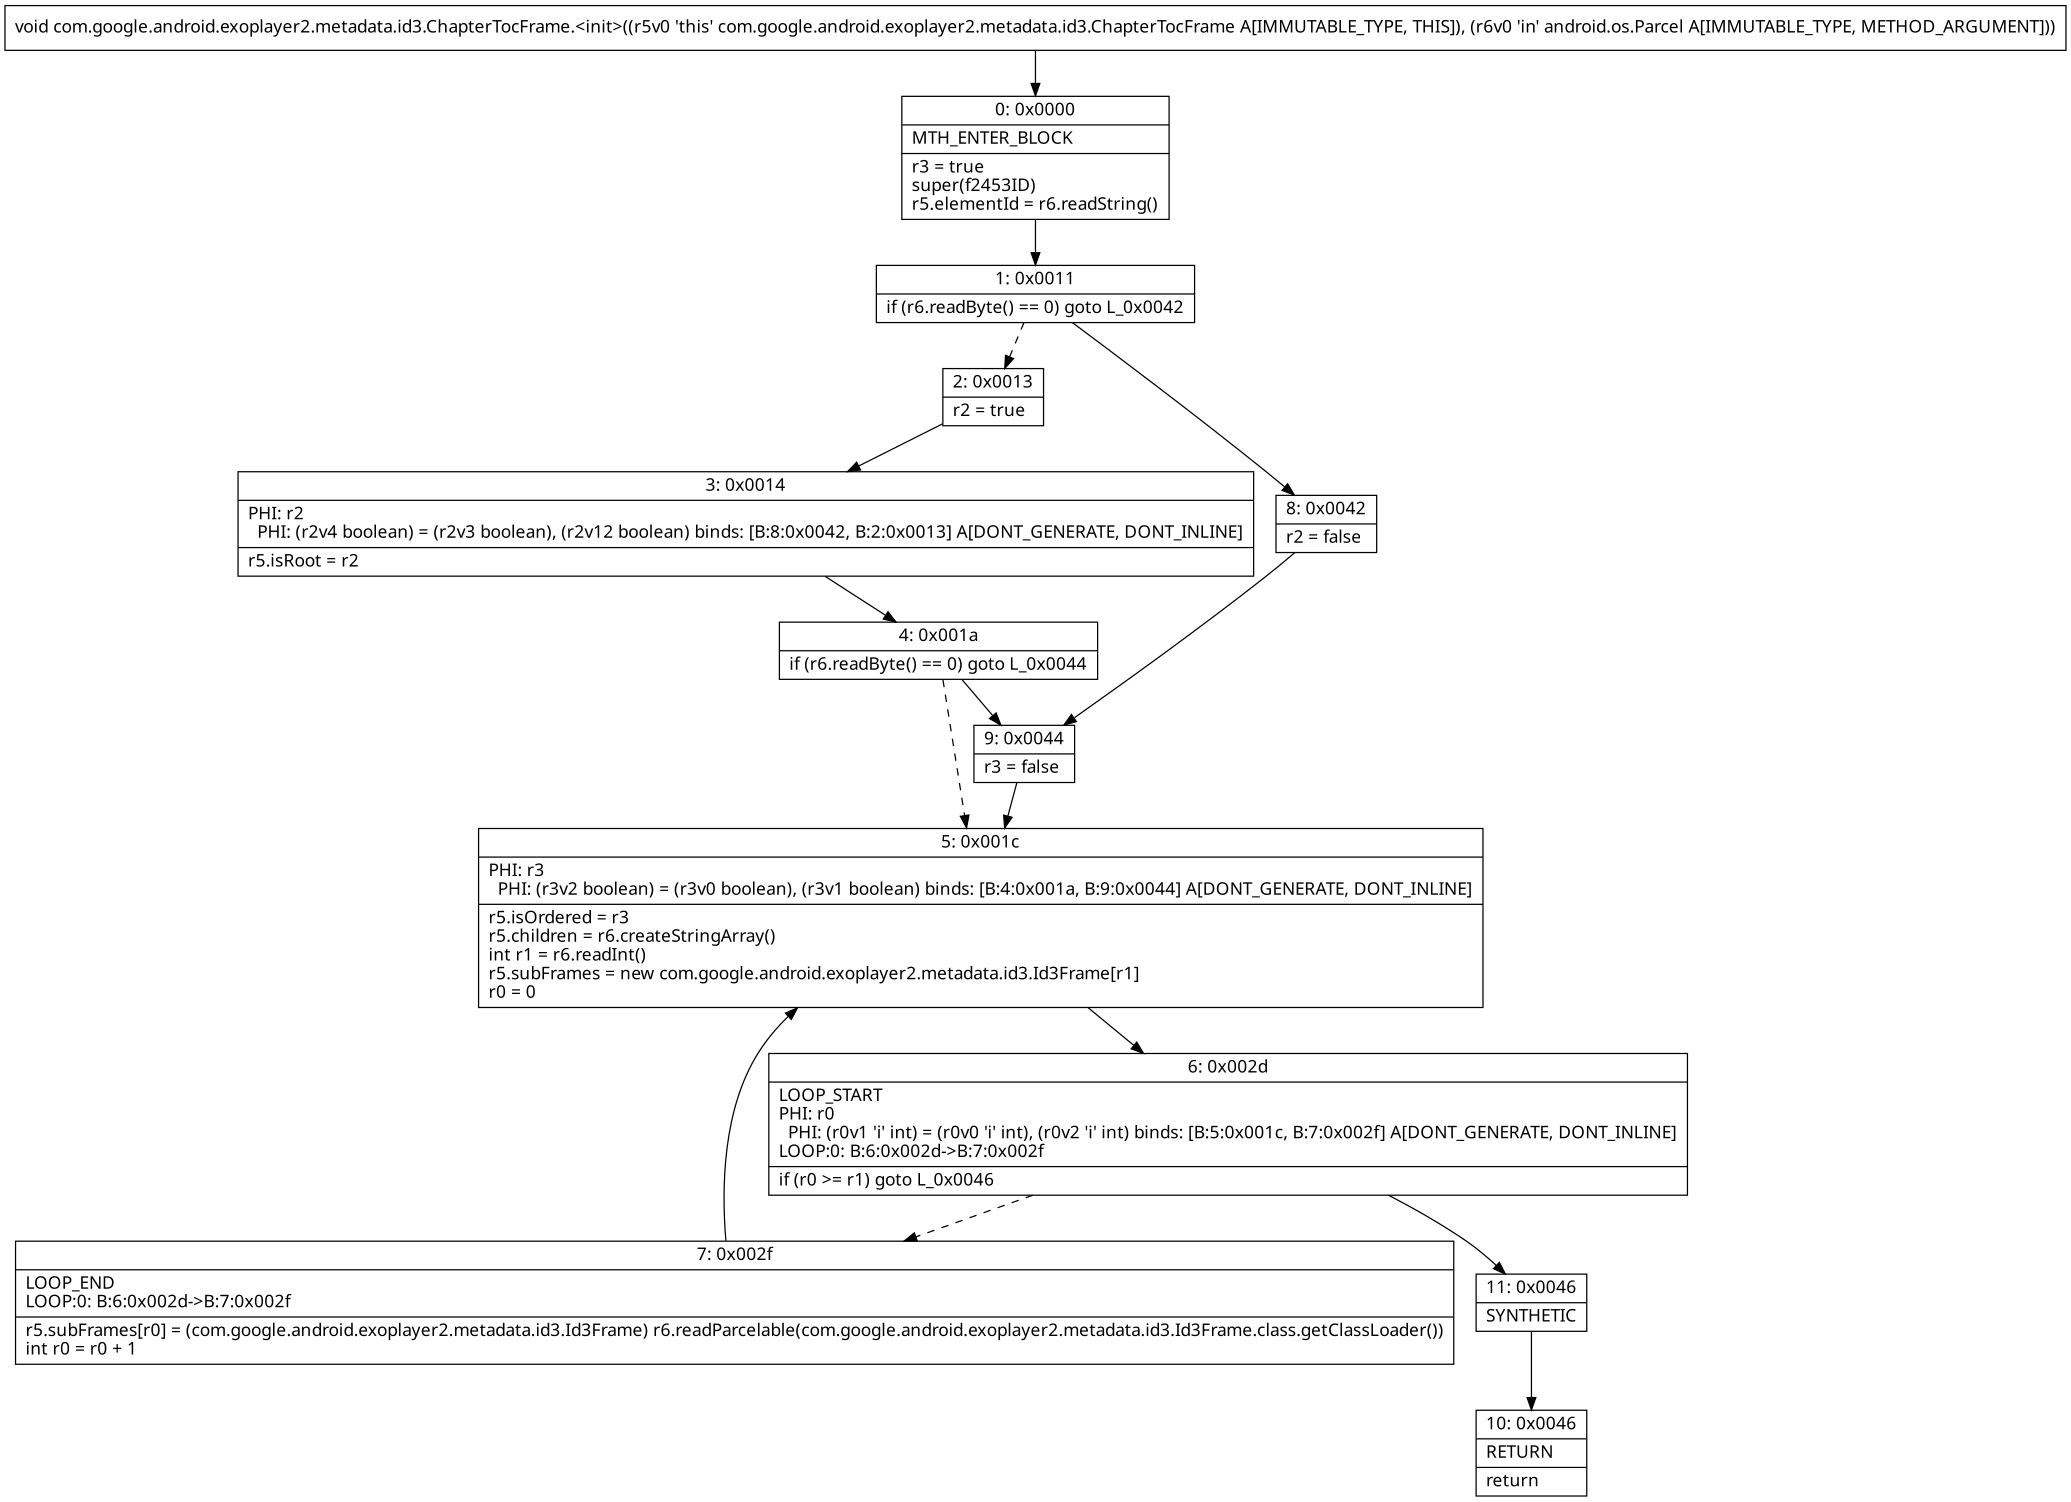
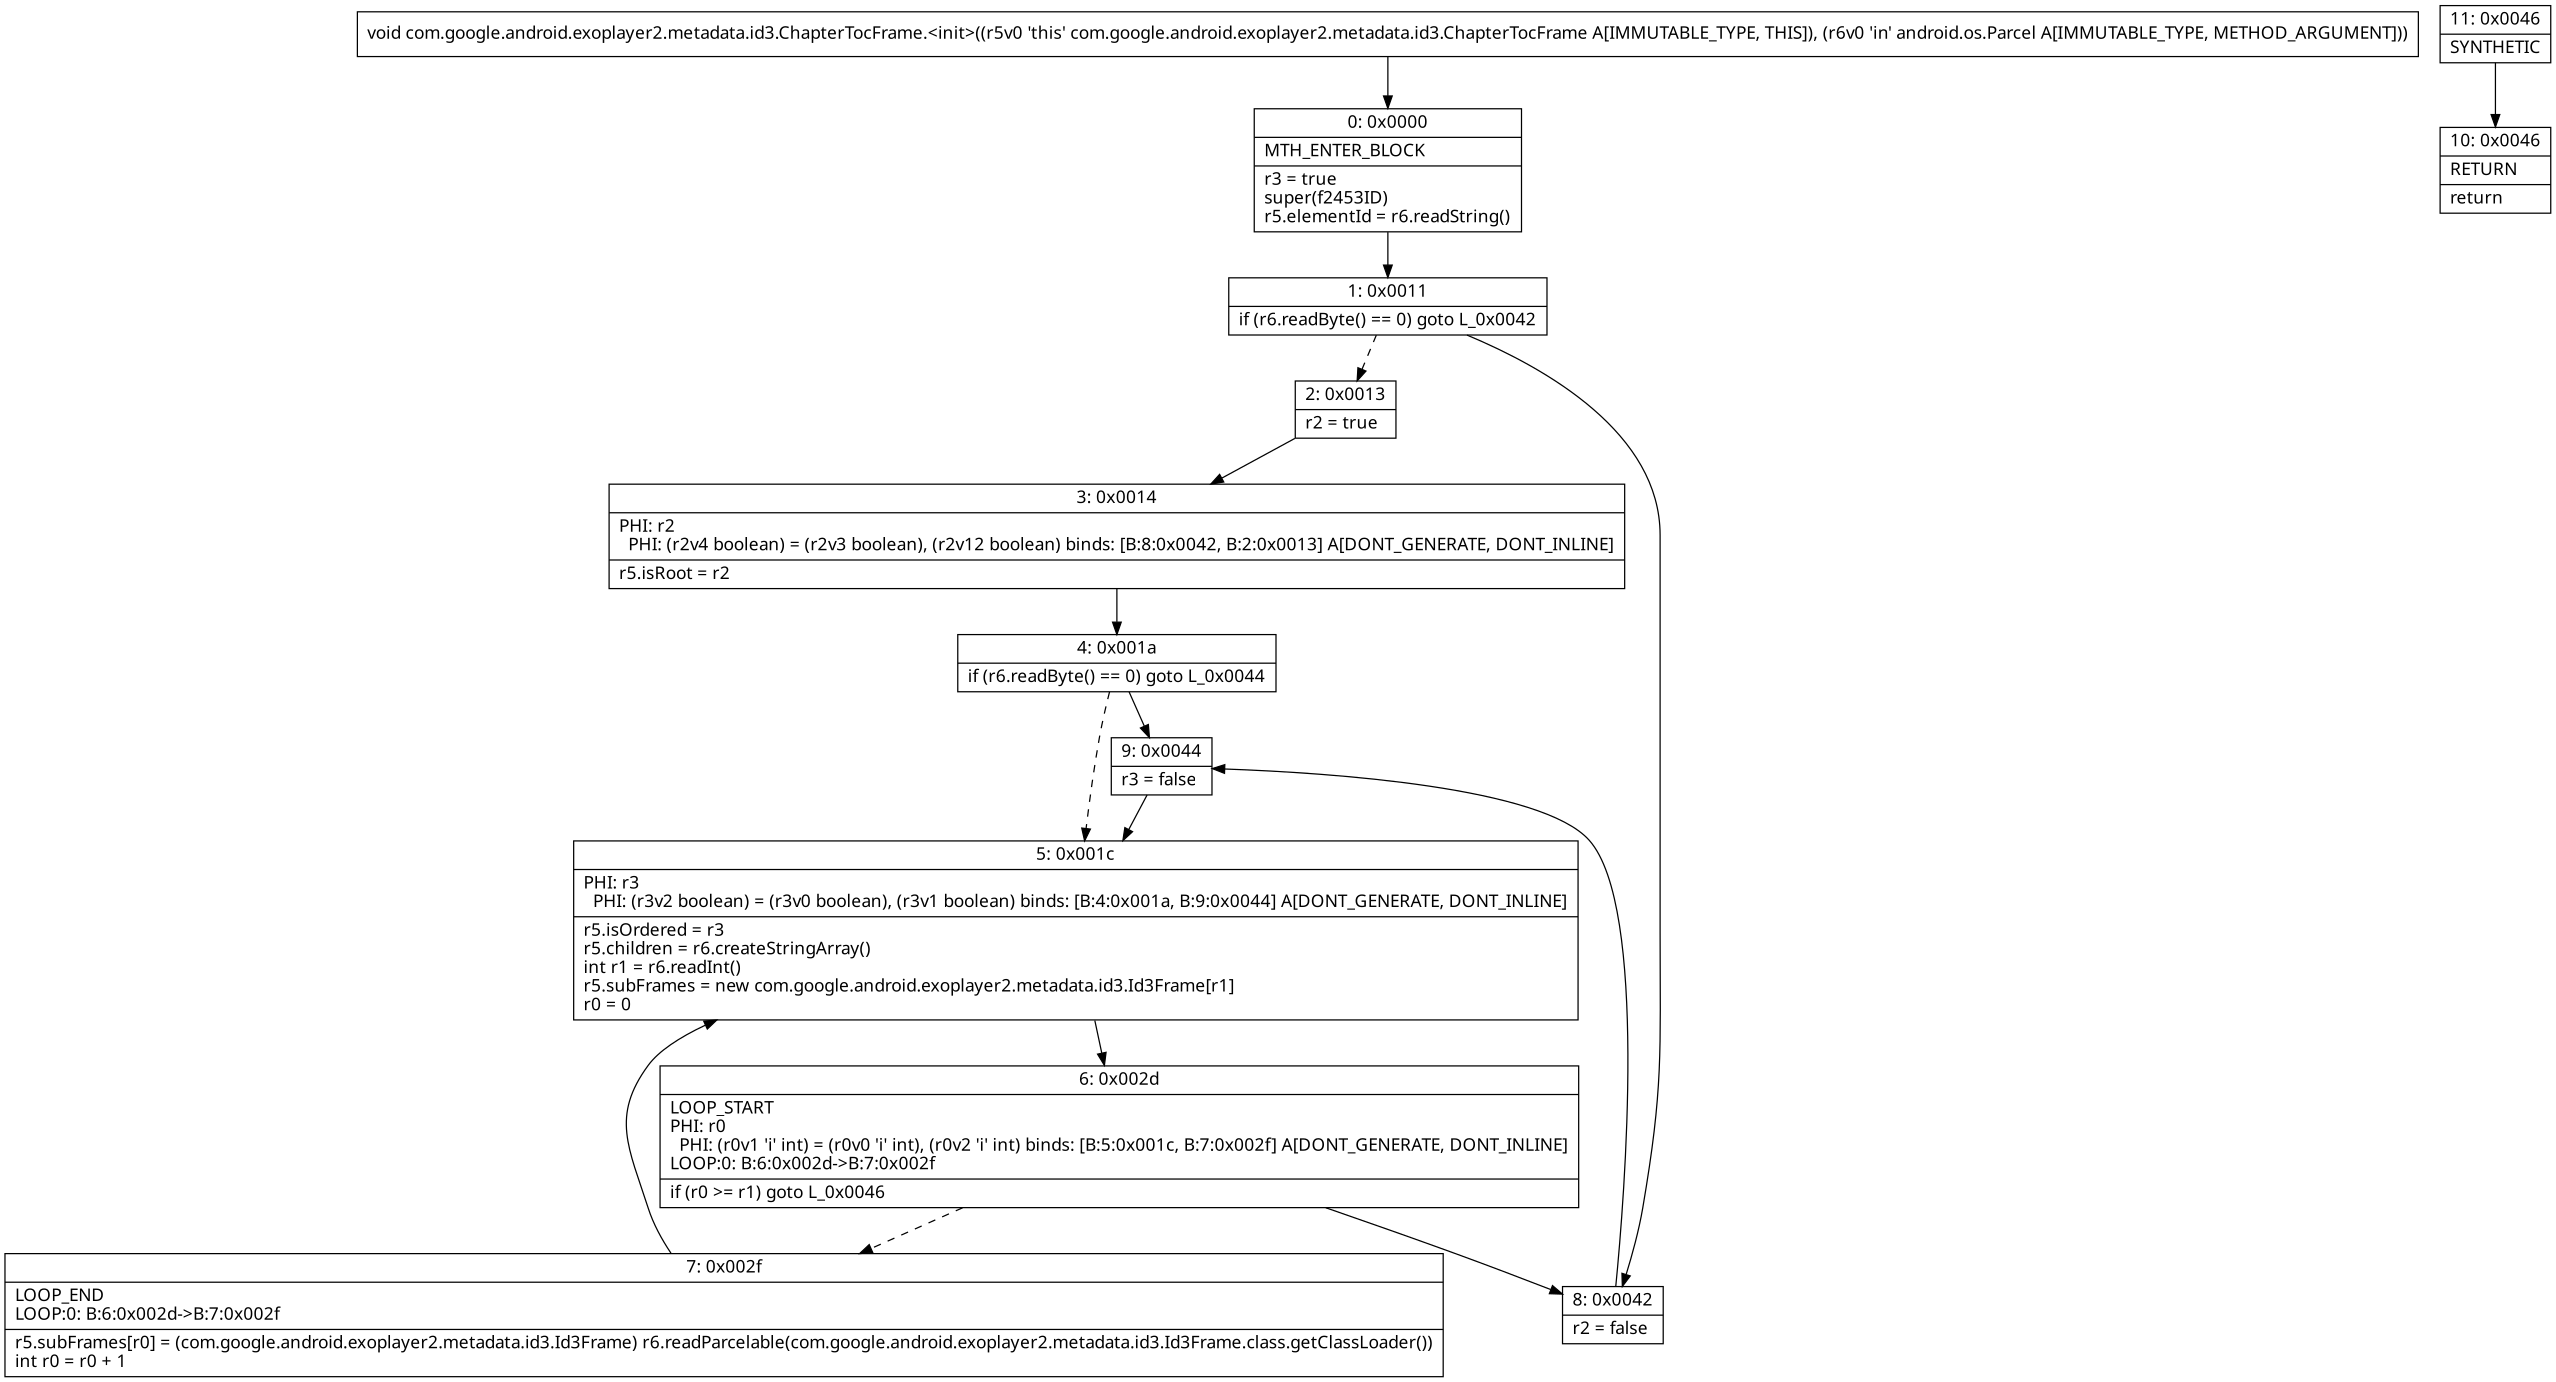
edge "6: 0x002d" -> "11: 0x0046": now "6: 0x002d" -> "8: 0x0042"
